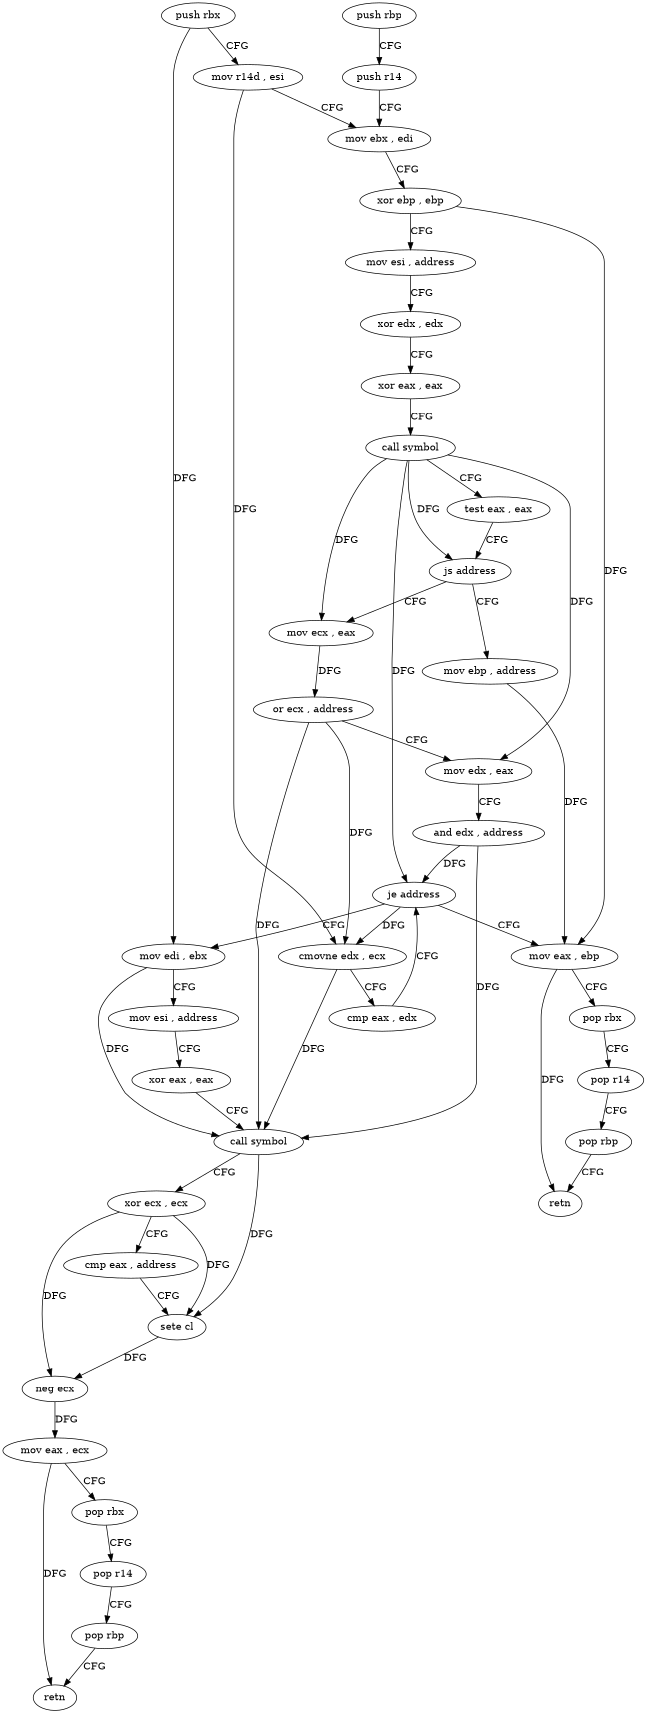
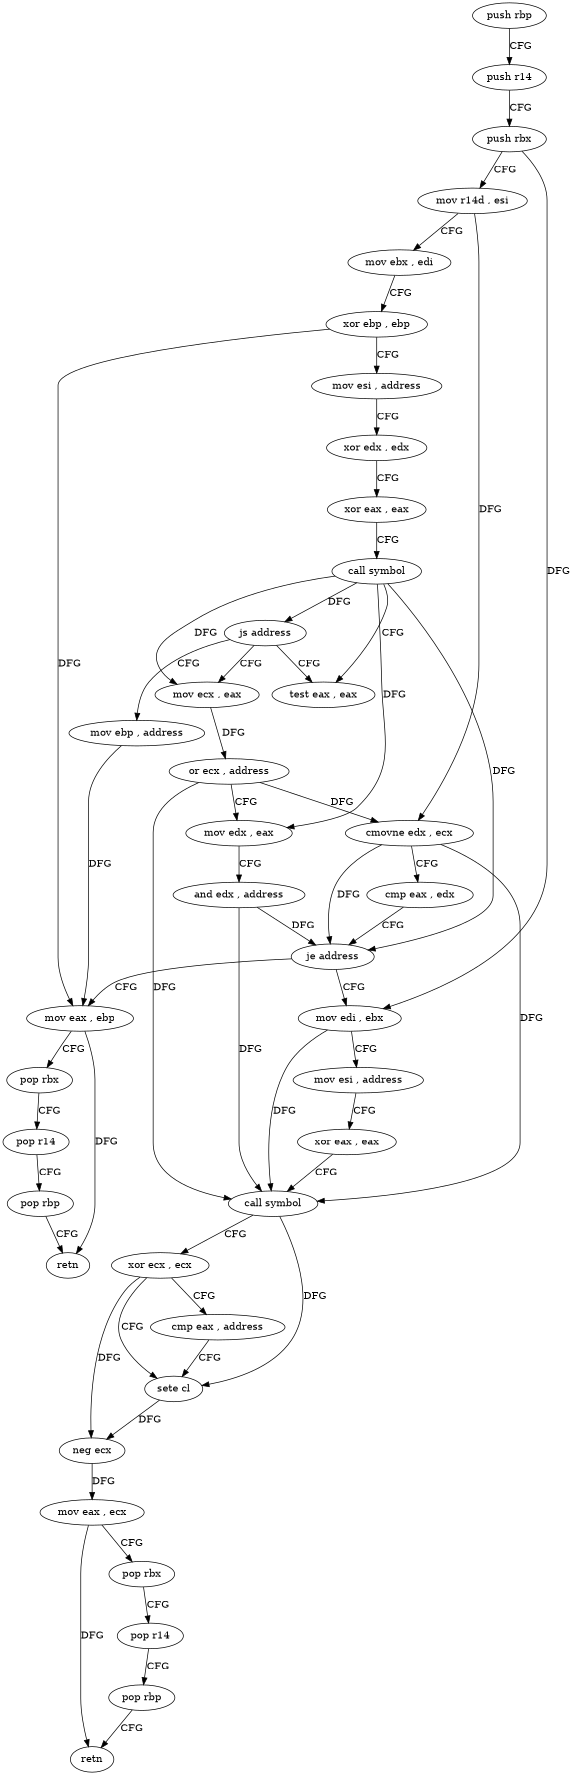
edge "push r14" -> "mov ebx , edi": now "push r14" -> "push rbx"
edge "test eax , eax" -> "js address": reversed
edge "je address" -> "cmovne edx , ecx": reversed
edge "xor ecx , ecx" -> "sete cl": label "DFG" -> "CFG"
